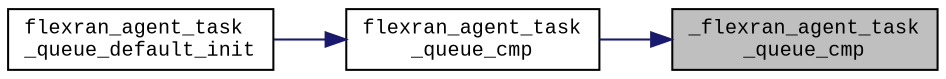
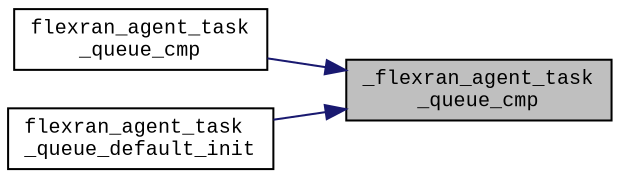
edge "flexran_agent_task _queue_default_init" -> "flexran_agent_task _queue_cmp": now "flexran_agent_task _queue_default_init" -> "_flexran_agent_task _queue_cmp"
